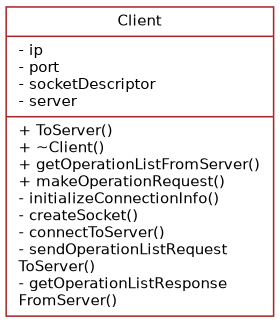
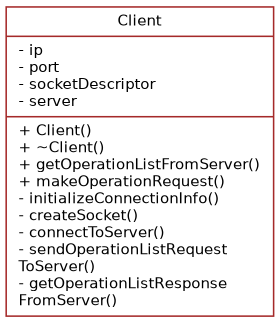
node "Client": text "+ ToServer()" -> "+ Client()"
